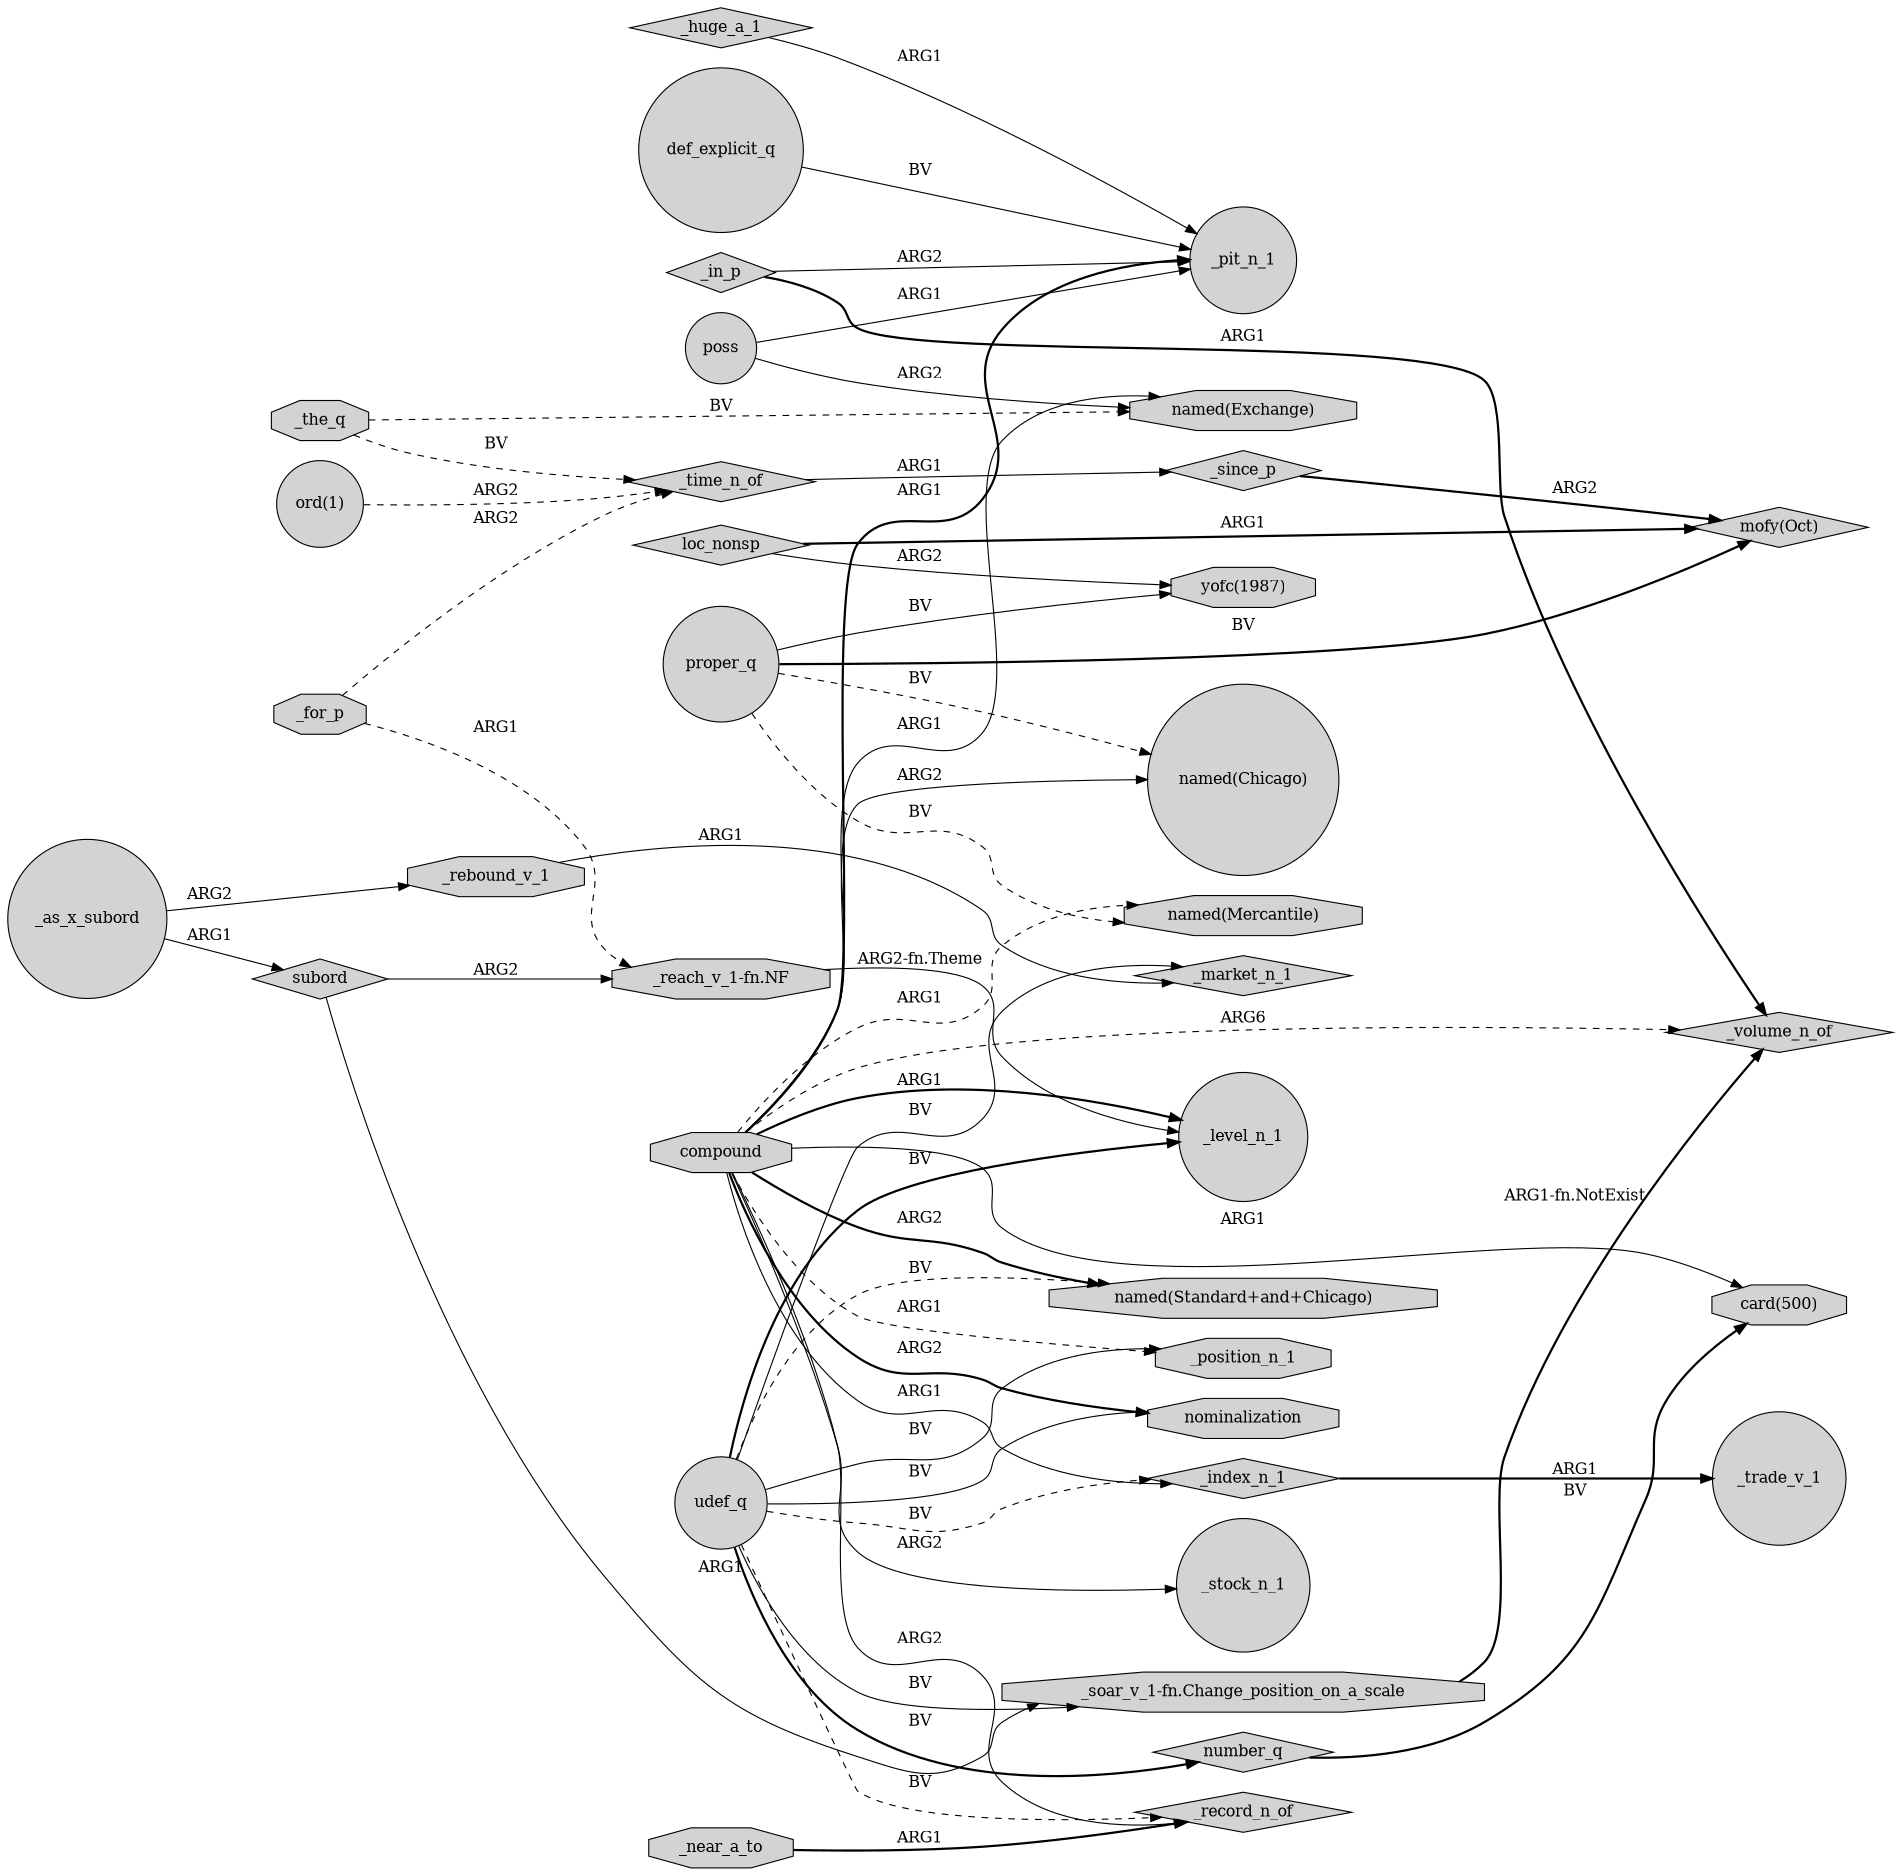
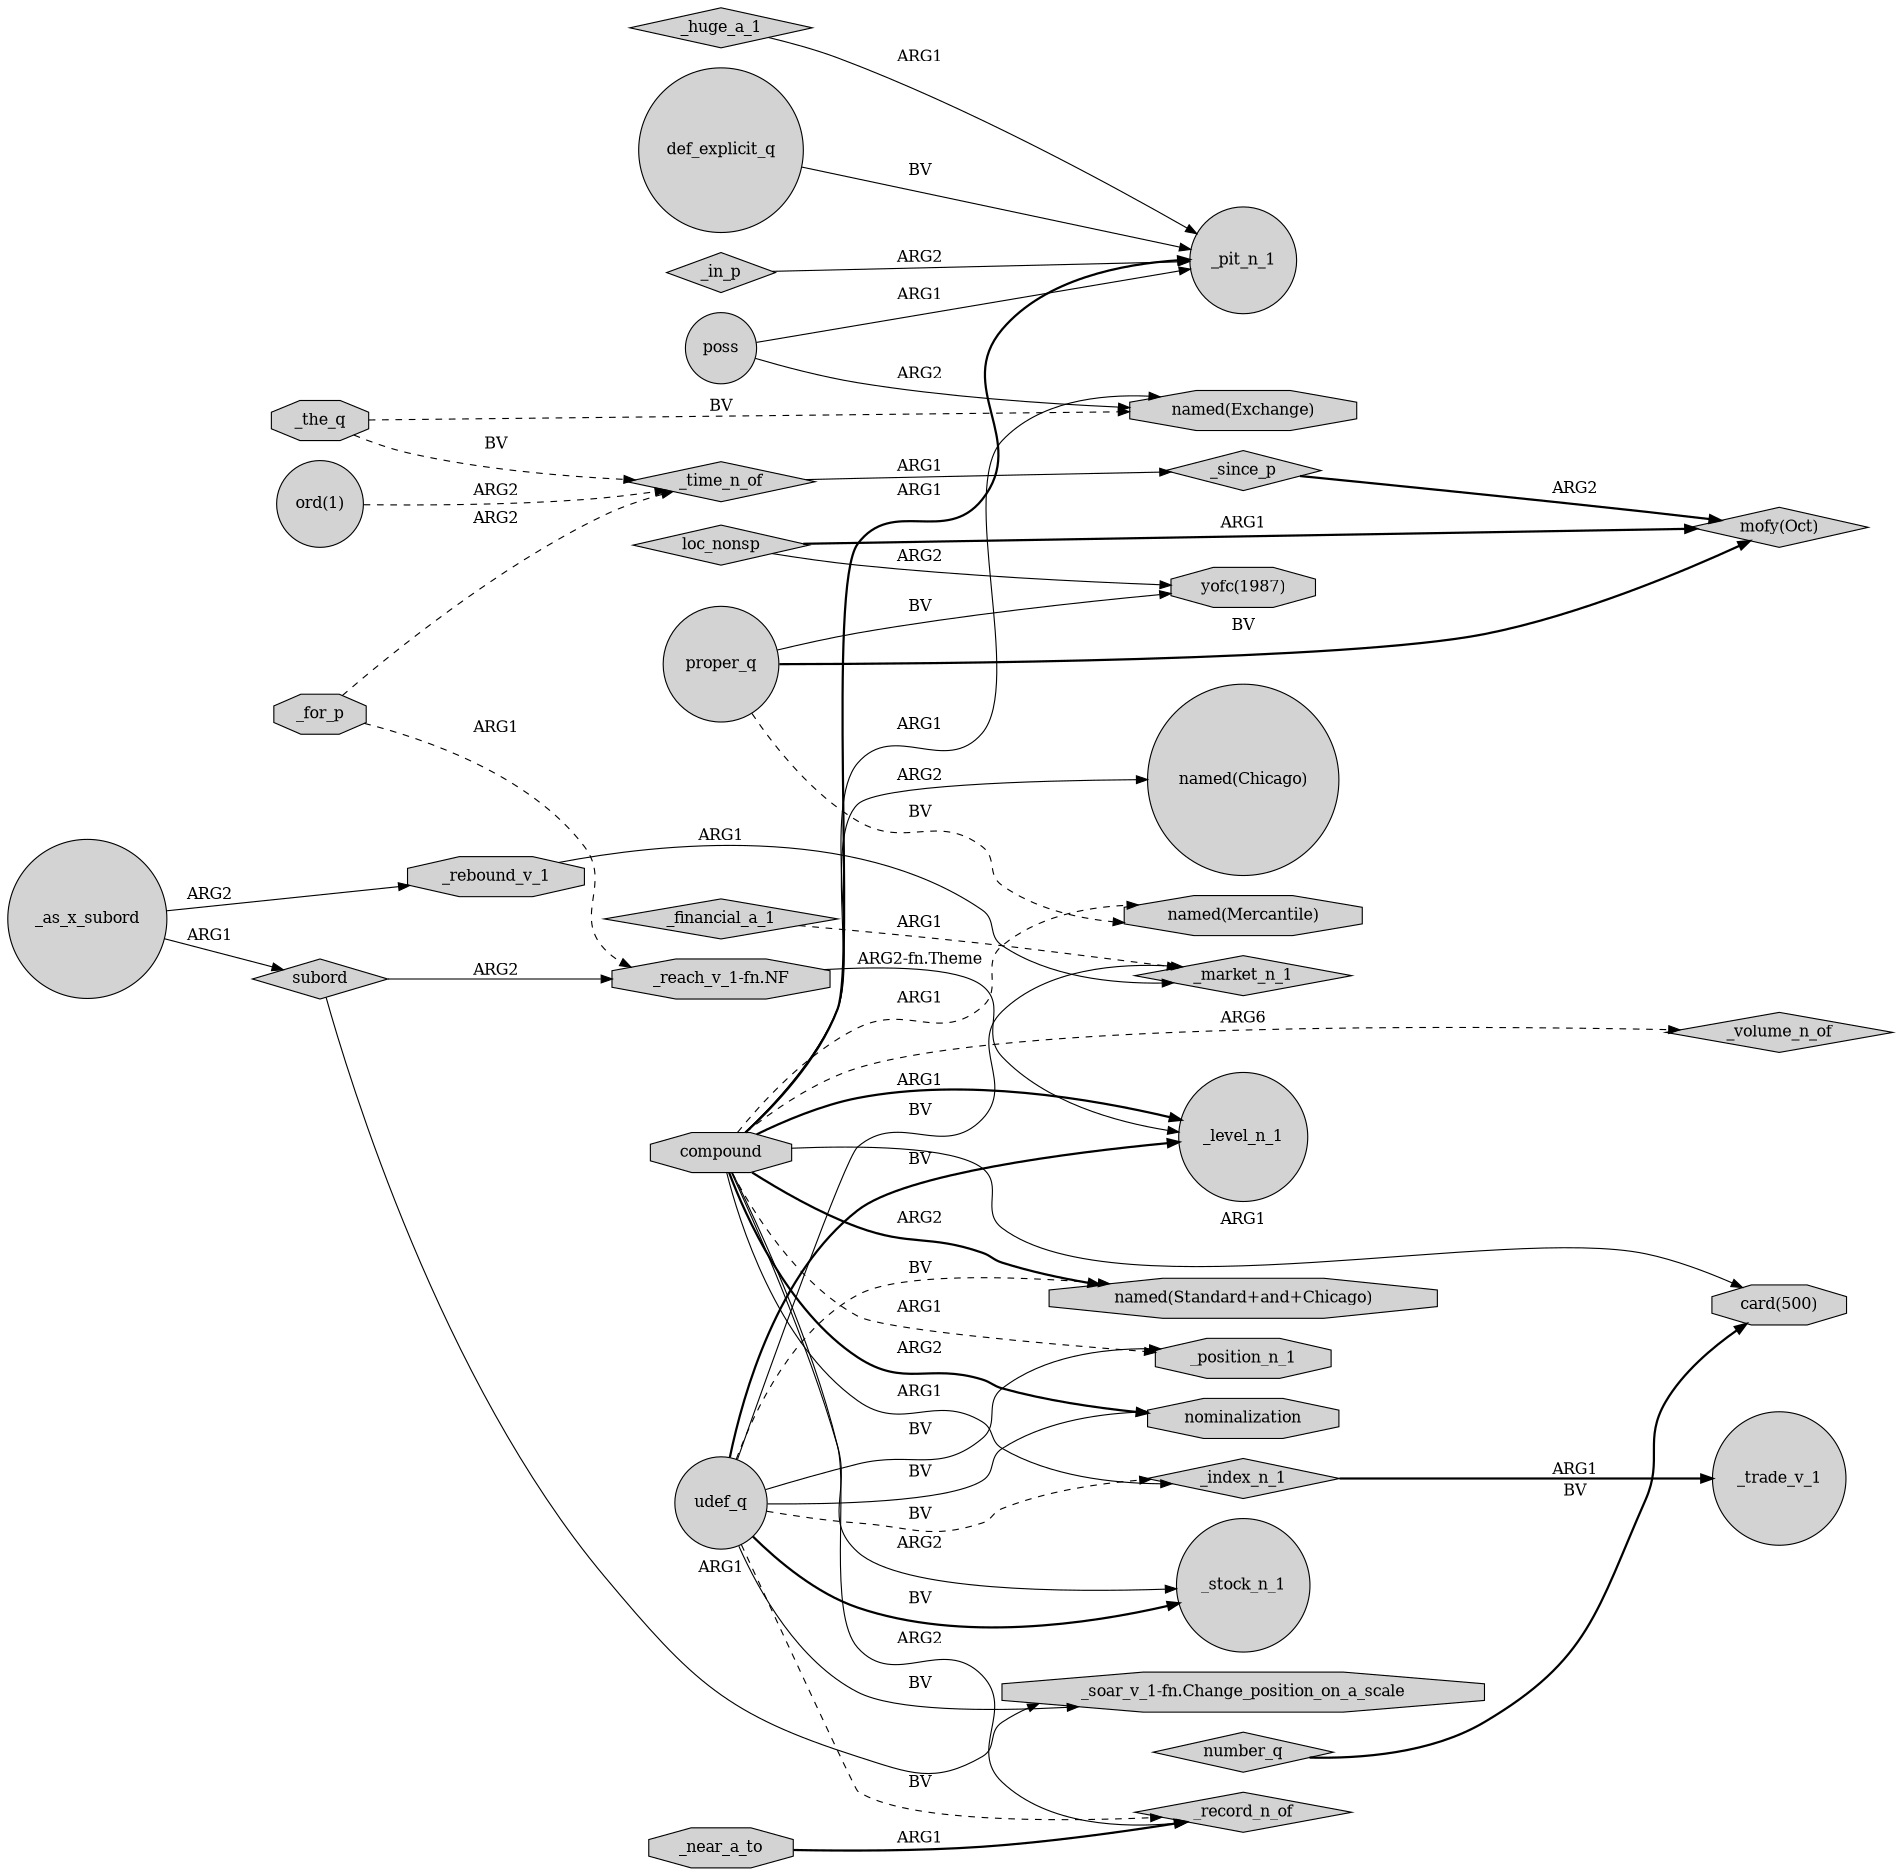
edge "_in_p" -> "_volume_n_of": removed, label "ARG1"
edge "proper_q" -> "named(Chicago)": removed, label "BV"
node "_financial_a_1": added
edge "_soar_v_1-fn.Change_position_on_a_scale" -> "_volume_n_of": removed, label "ARG1-fn.NotExist"
edge "udef_q" -> "number_q": now "udef_q" -> "_stock_n_1"
